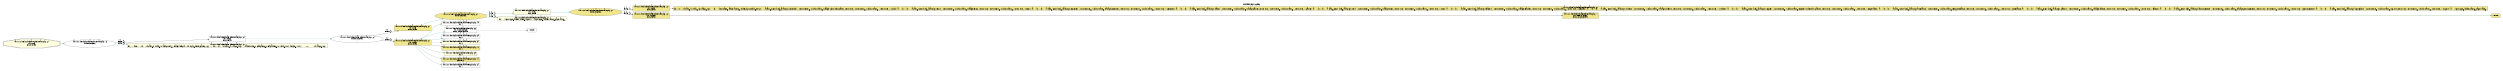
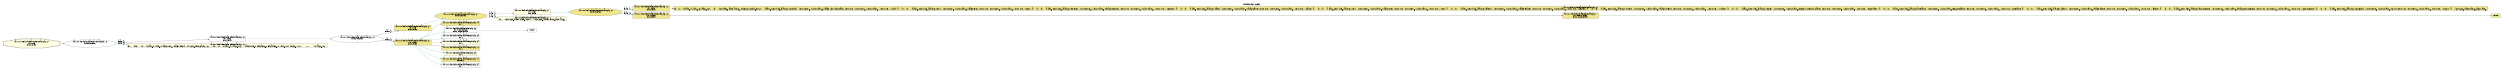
node "/var/www/html/schoolmate/ValidateLogin.php : 49 Lit: 4": fillcolor white -> khaki
